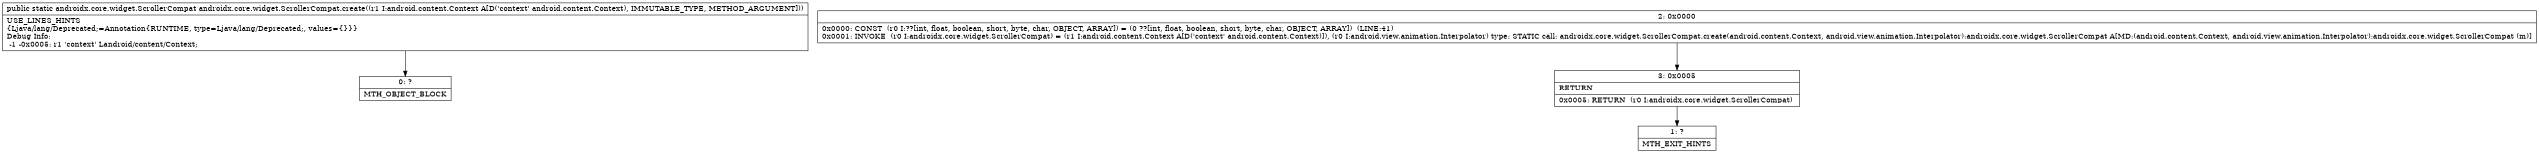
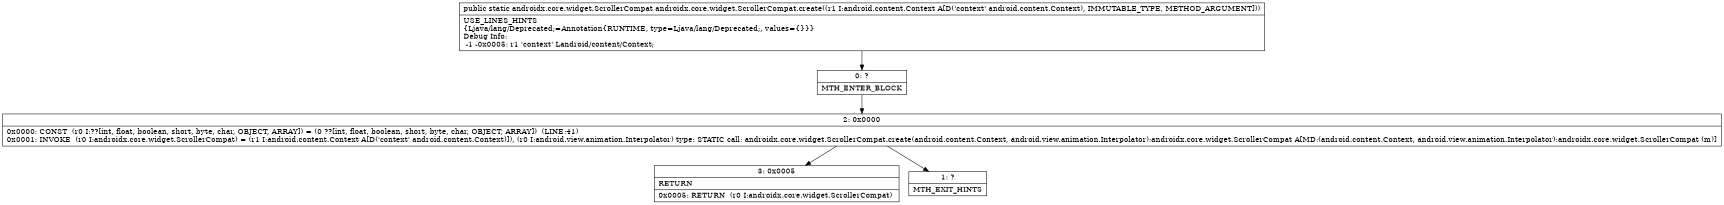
node "0: ?": text "MTH_OBJECT_BLOCK" -> "MTH_ENTER_BLOCK"
edge "0: ?" -> "2: 0x0000": added
edge "3: 0x0005" -> "1: ?": now "2: 0x0000" -> "1: ?"
